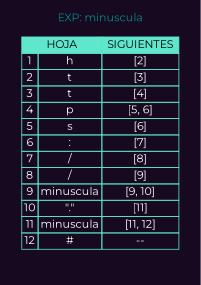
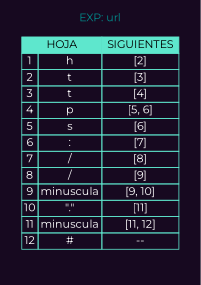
cluster "EXP: minuscula": label "EXP: minuscula" -> "EXP: url"
